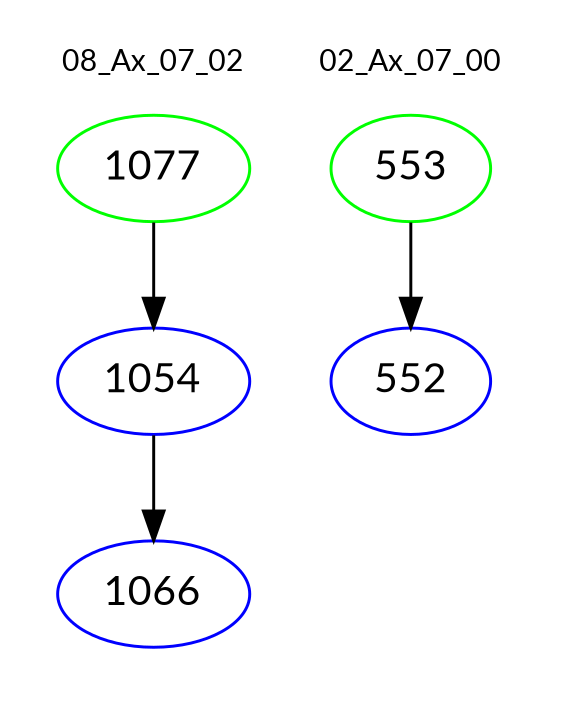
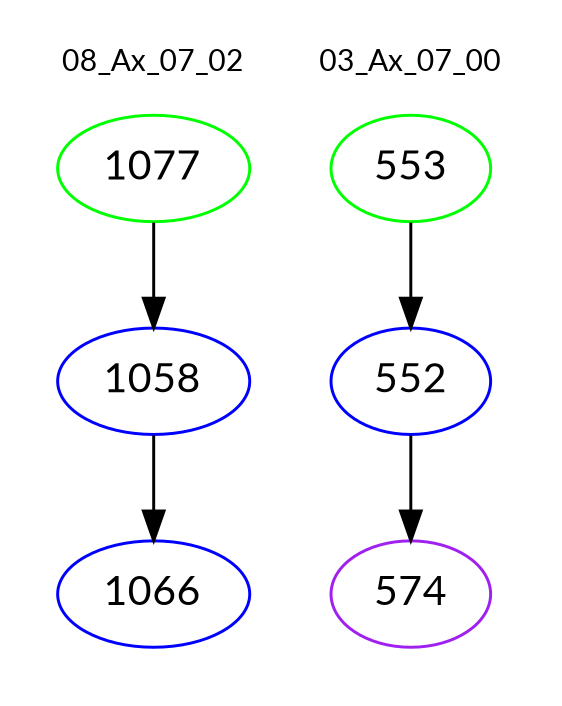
cluster "02_Ax_07_00": label "02_Ax_07_00" -> "03_Ax_07_00"
node "1054": label "1054" -> "1058"
node "574": added
